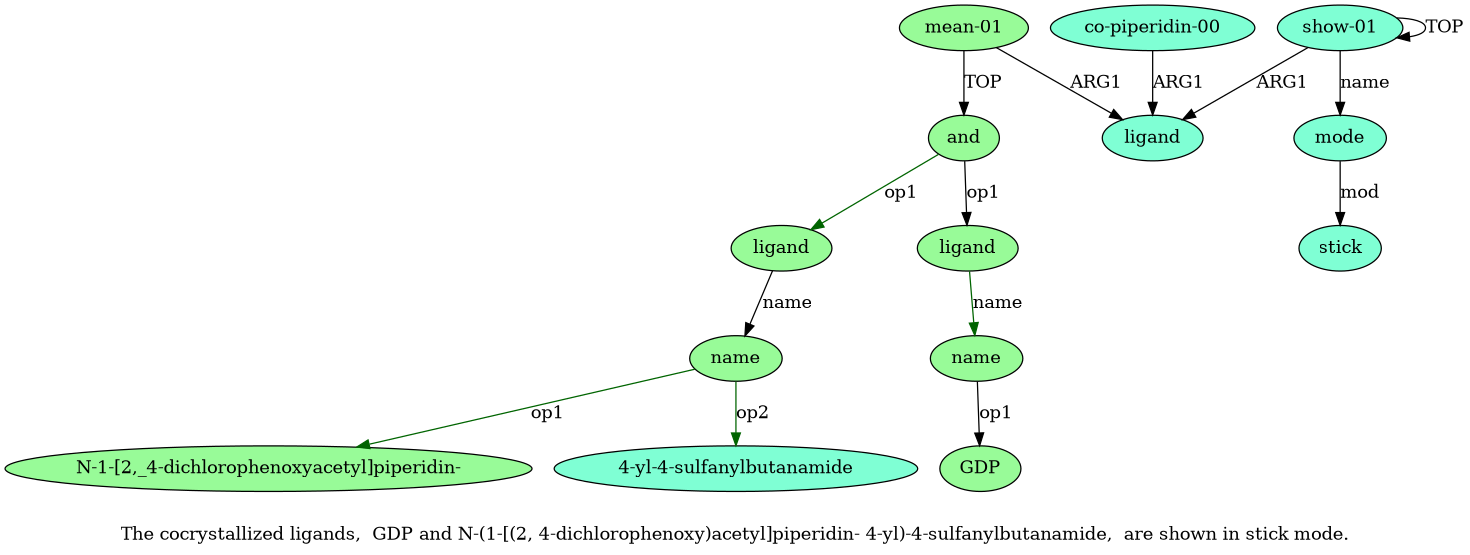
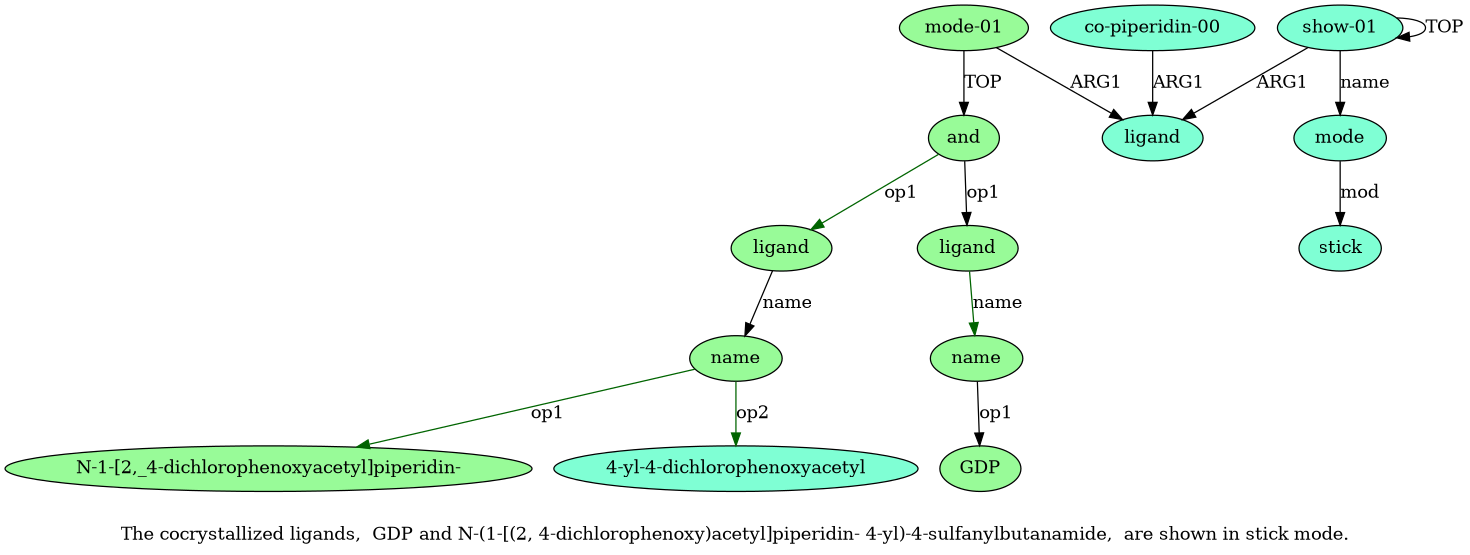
node "mean-01": label "mean-01" -> "mode-01"
node "4-yl-4-sulfanylbutanamide": label "4-yl-4-sulfanylbutanamide" -> "4-yl-4-dichlorophenoxyacetyl"
